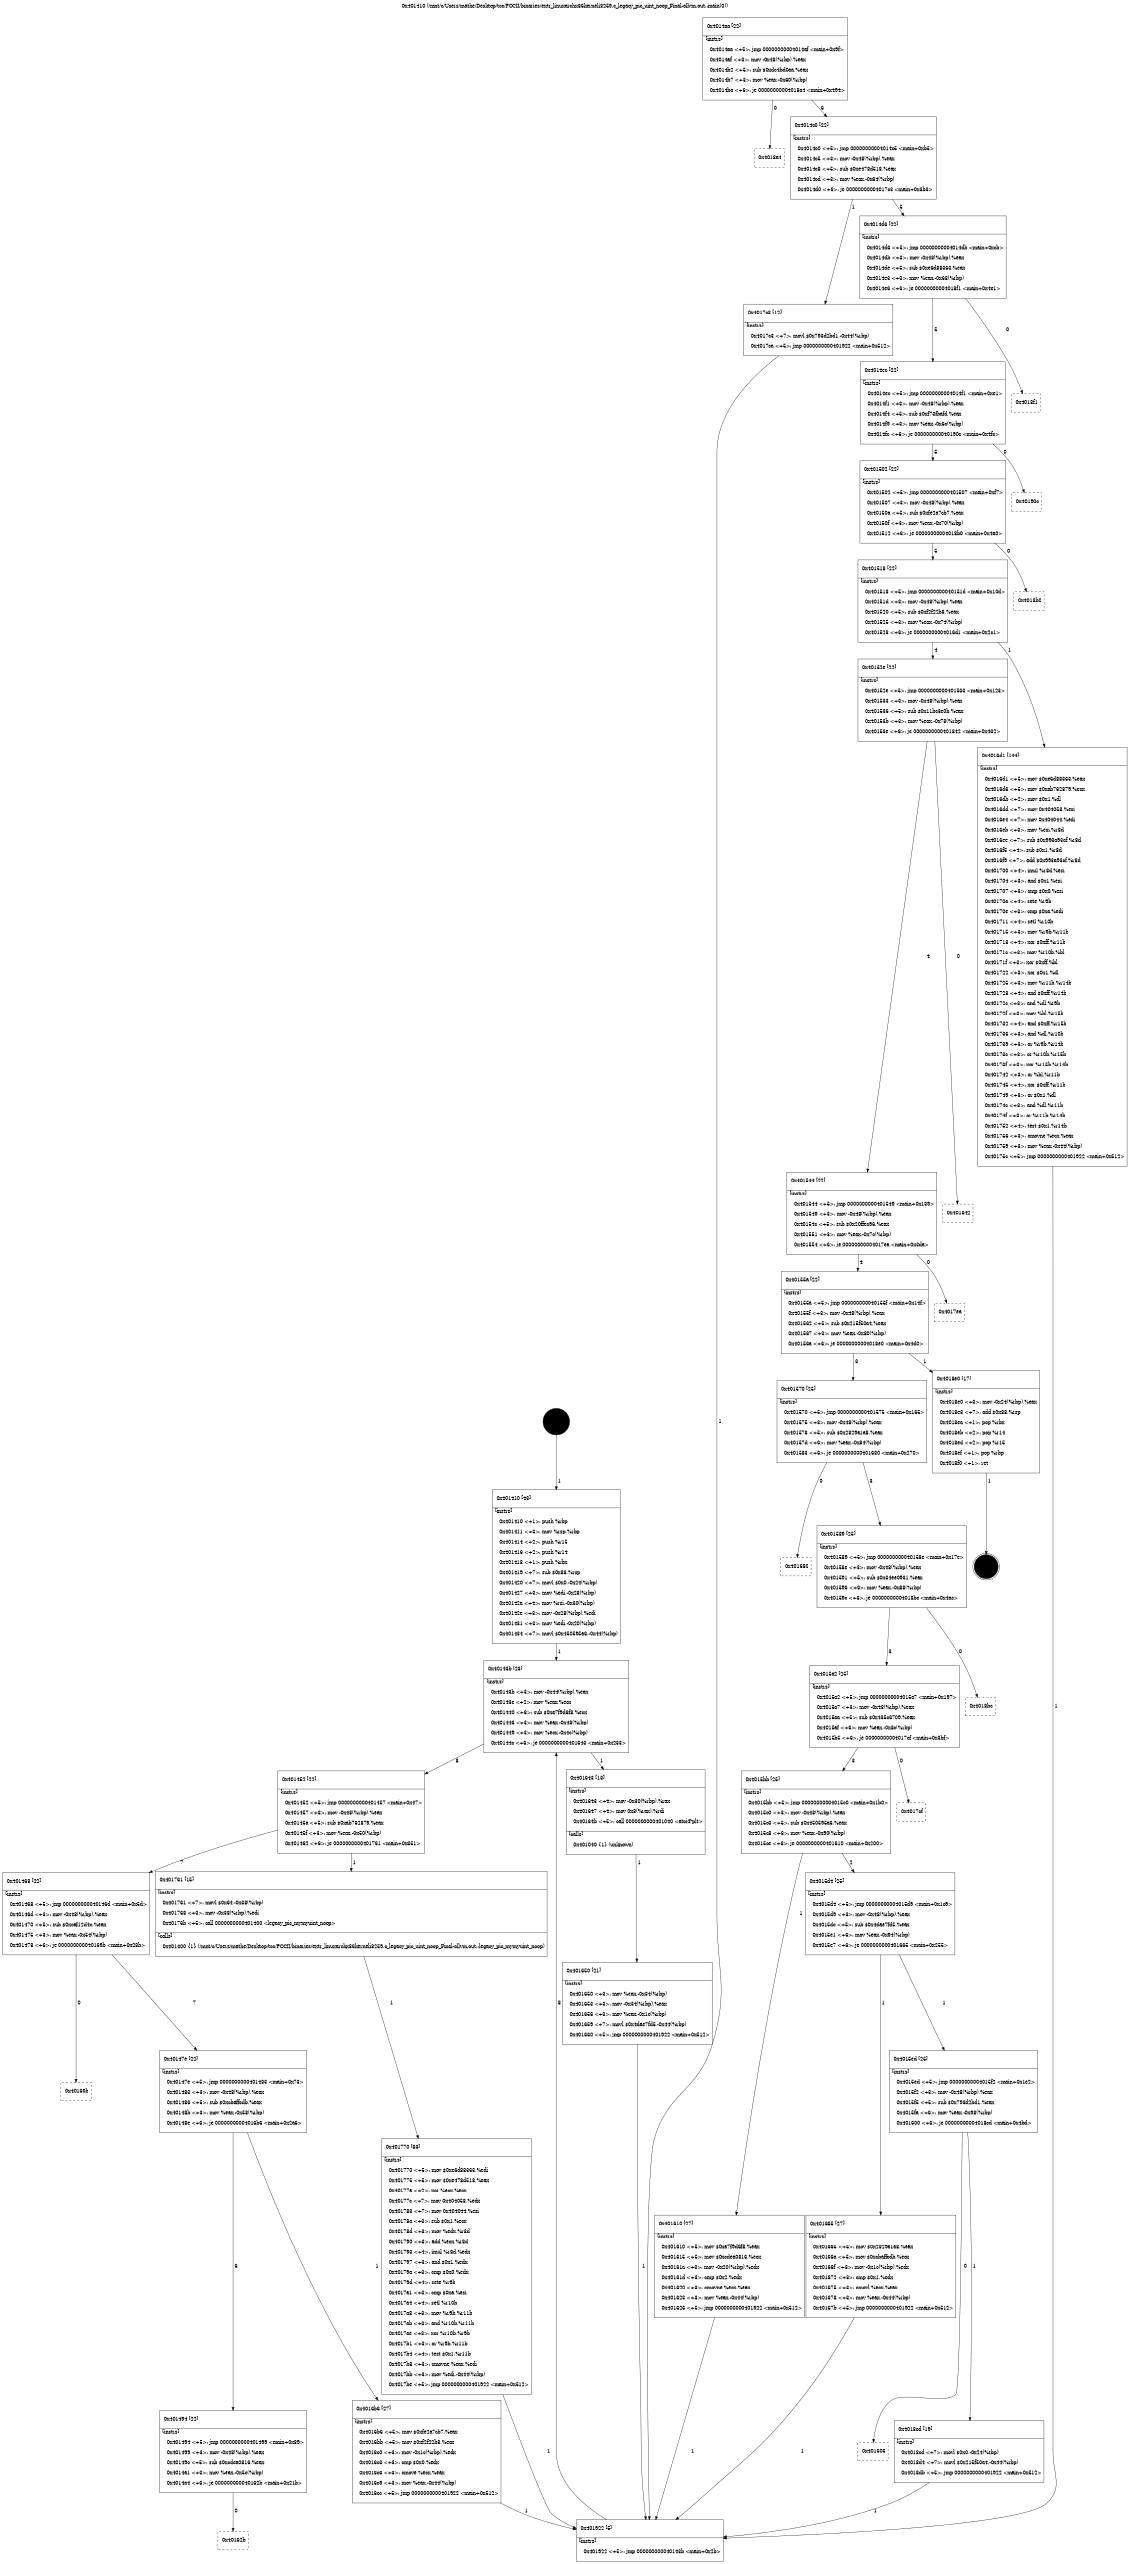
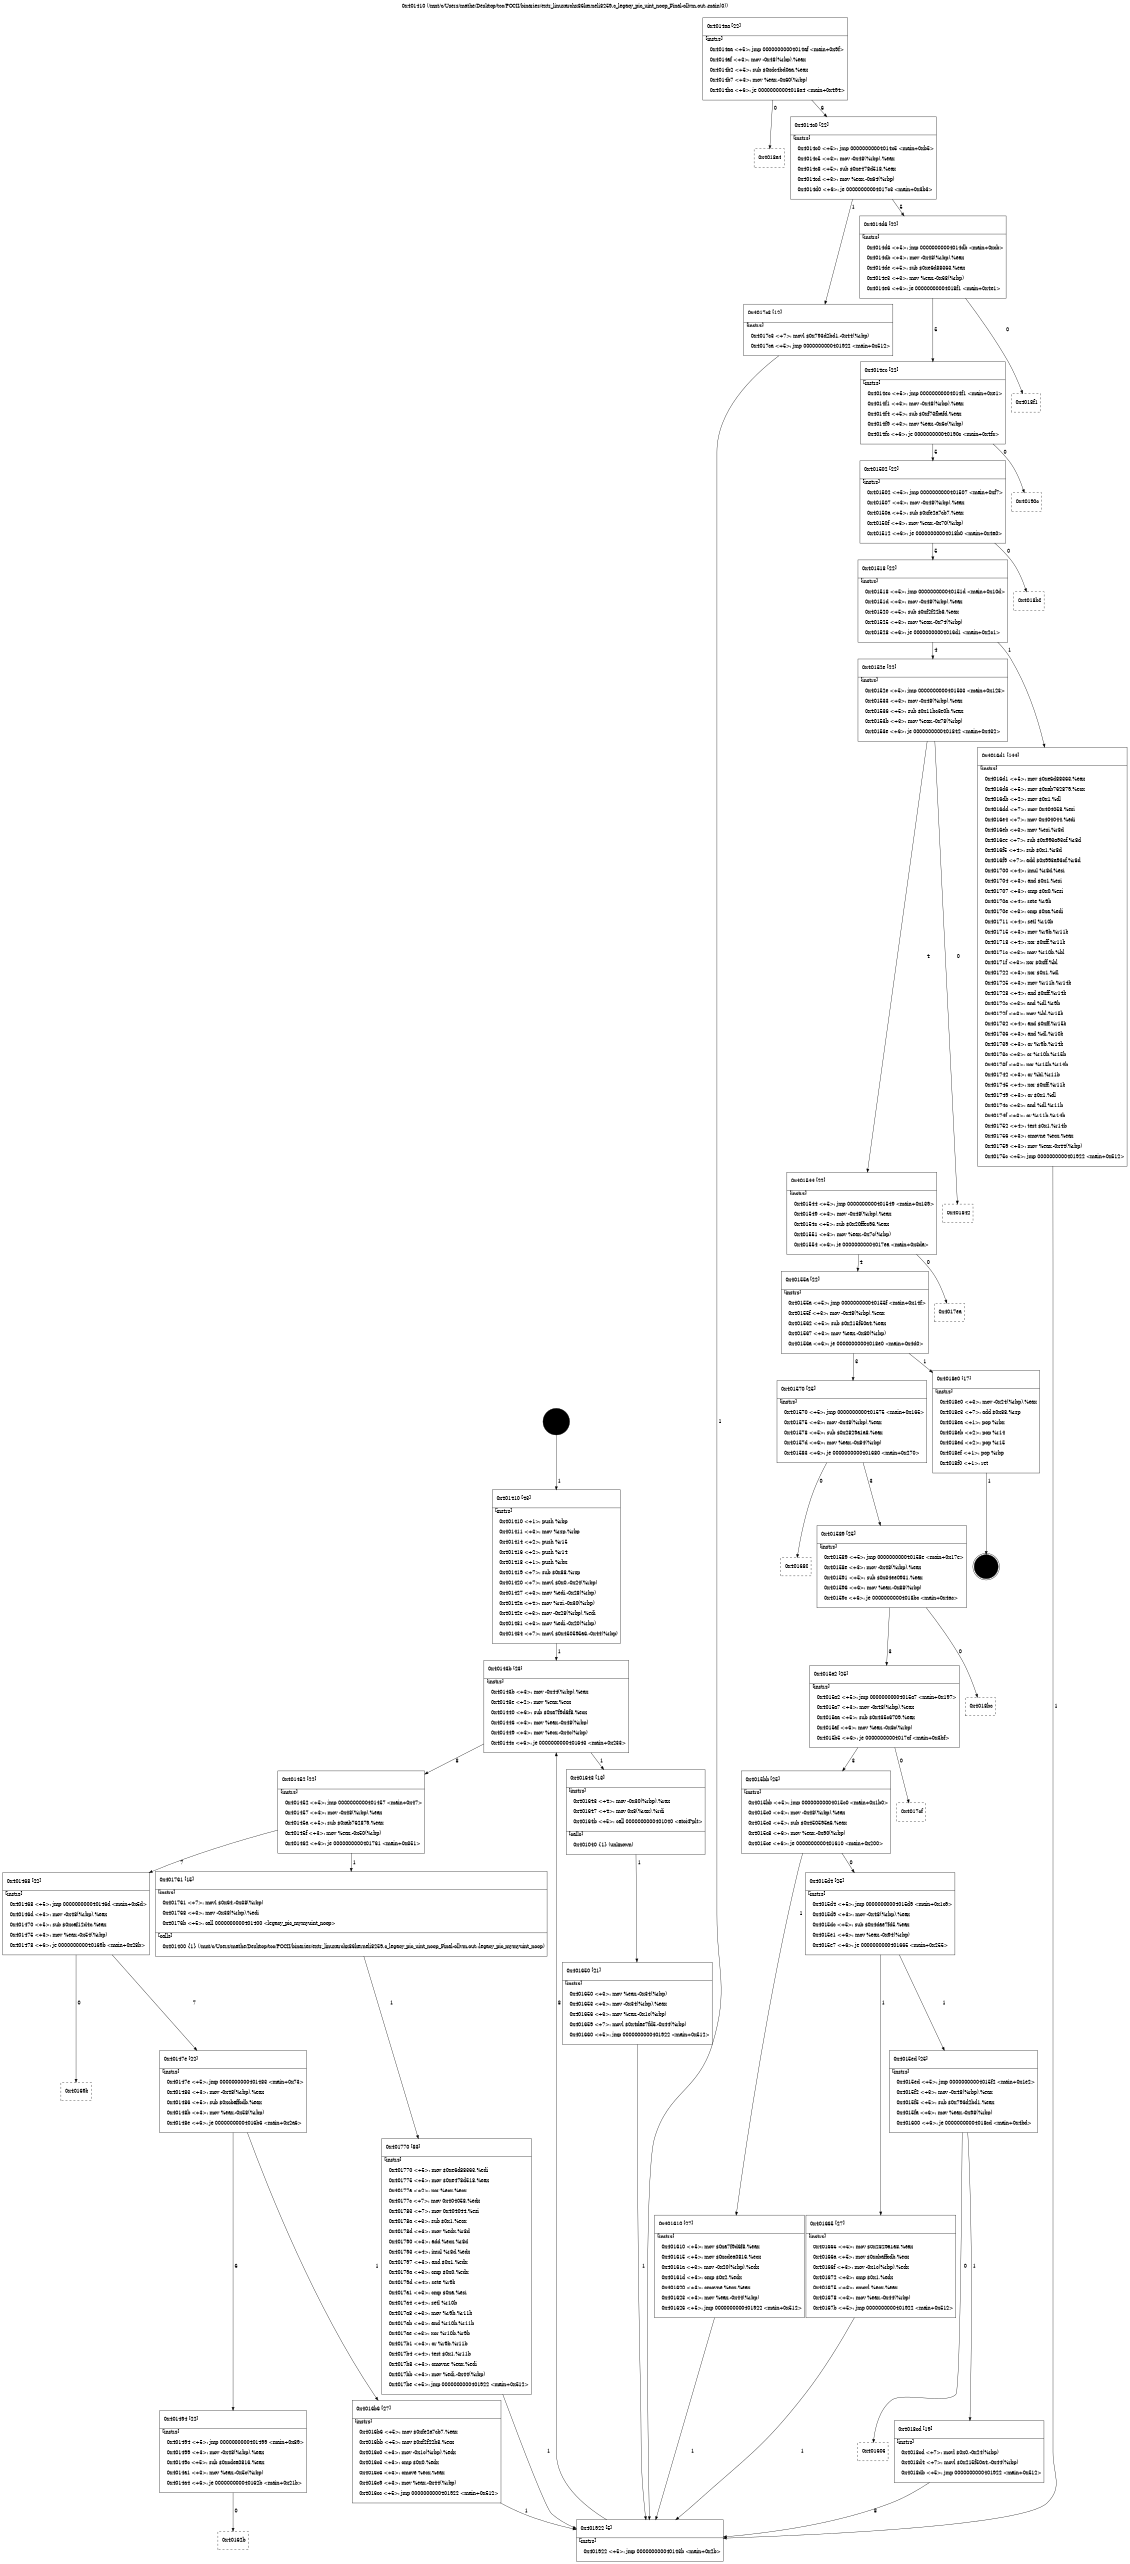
edge "0x4015bb [25]" -> "0x4015d4 [25]": label " 2" -> " 0"
edge "0x4018cd [19]" -> "0x401922 [5]": label " 1" -> " 8"
